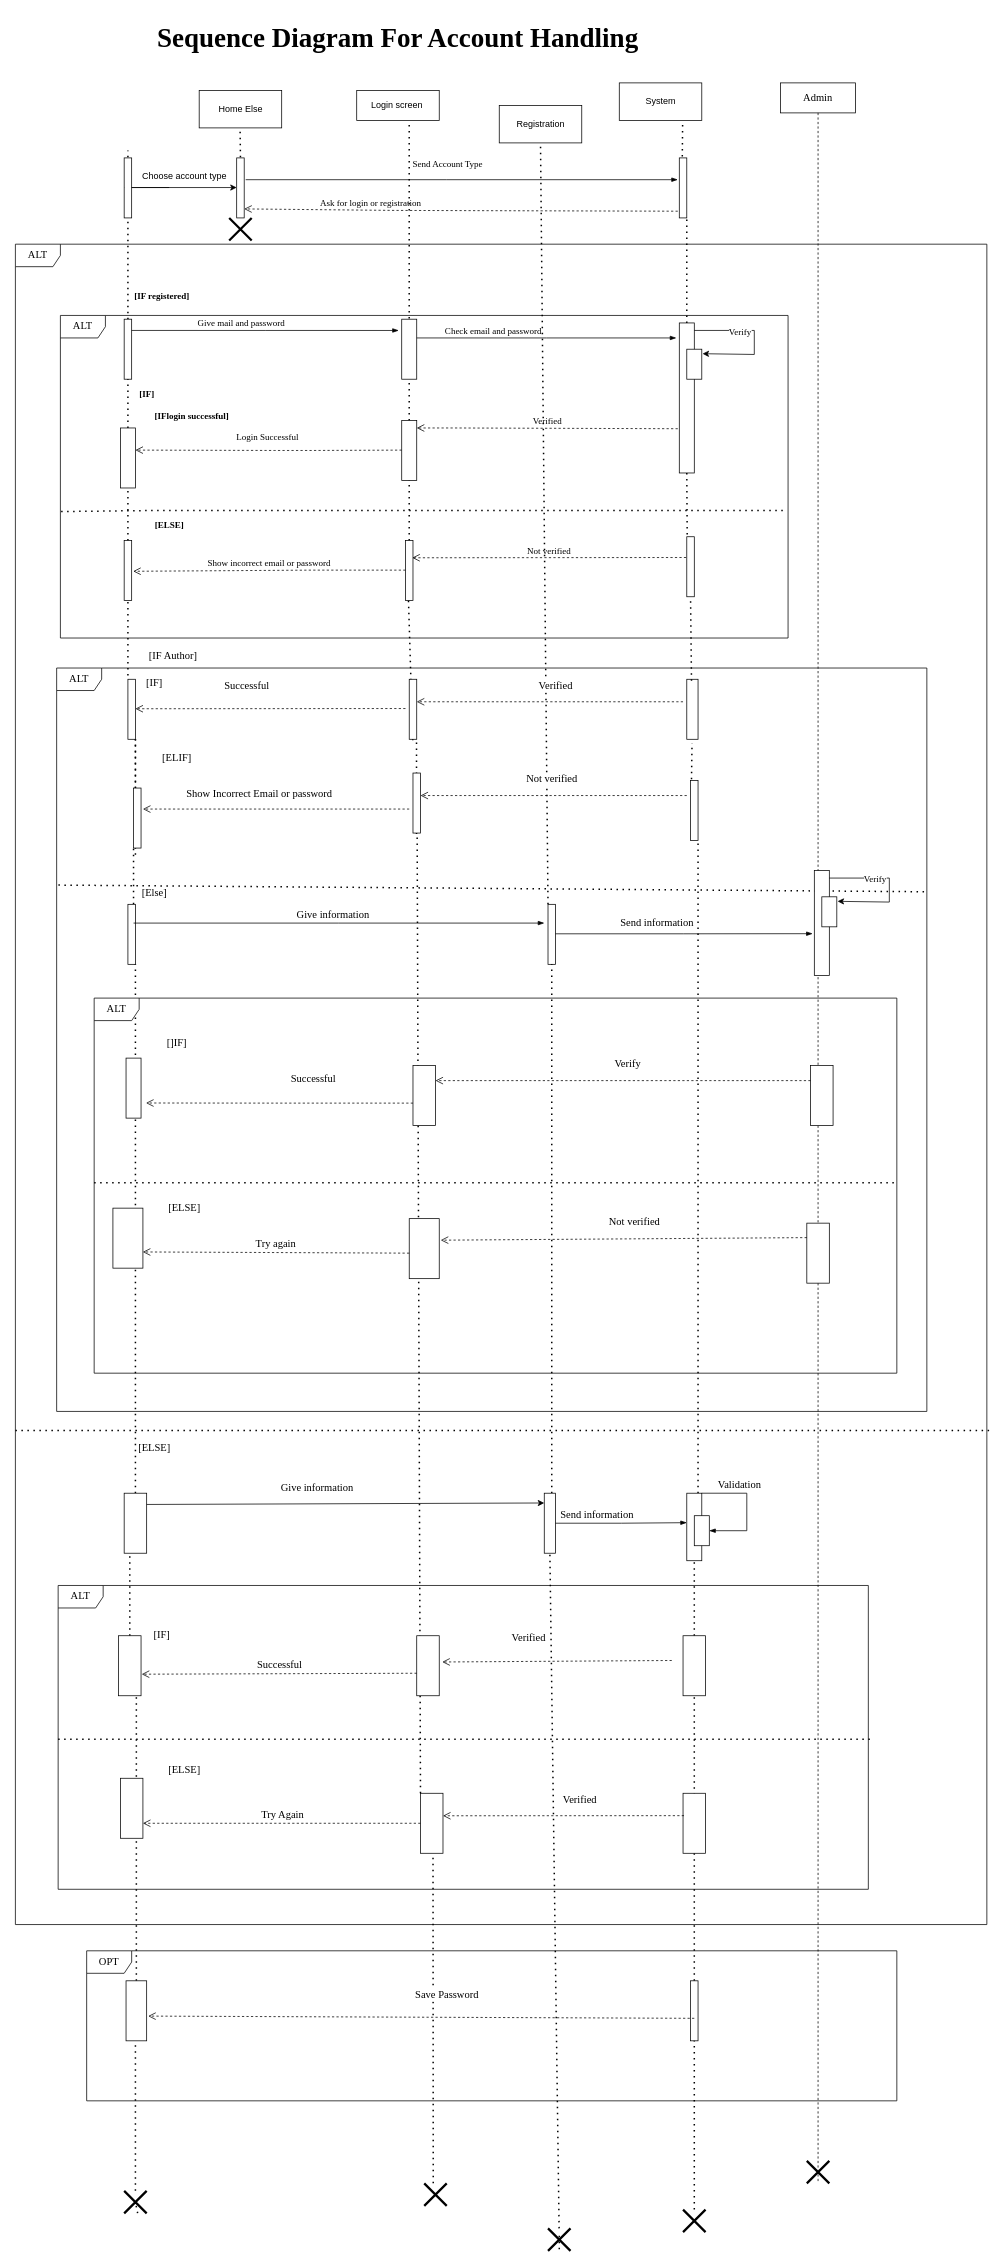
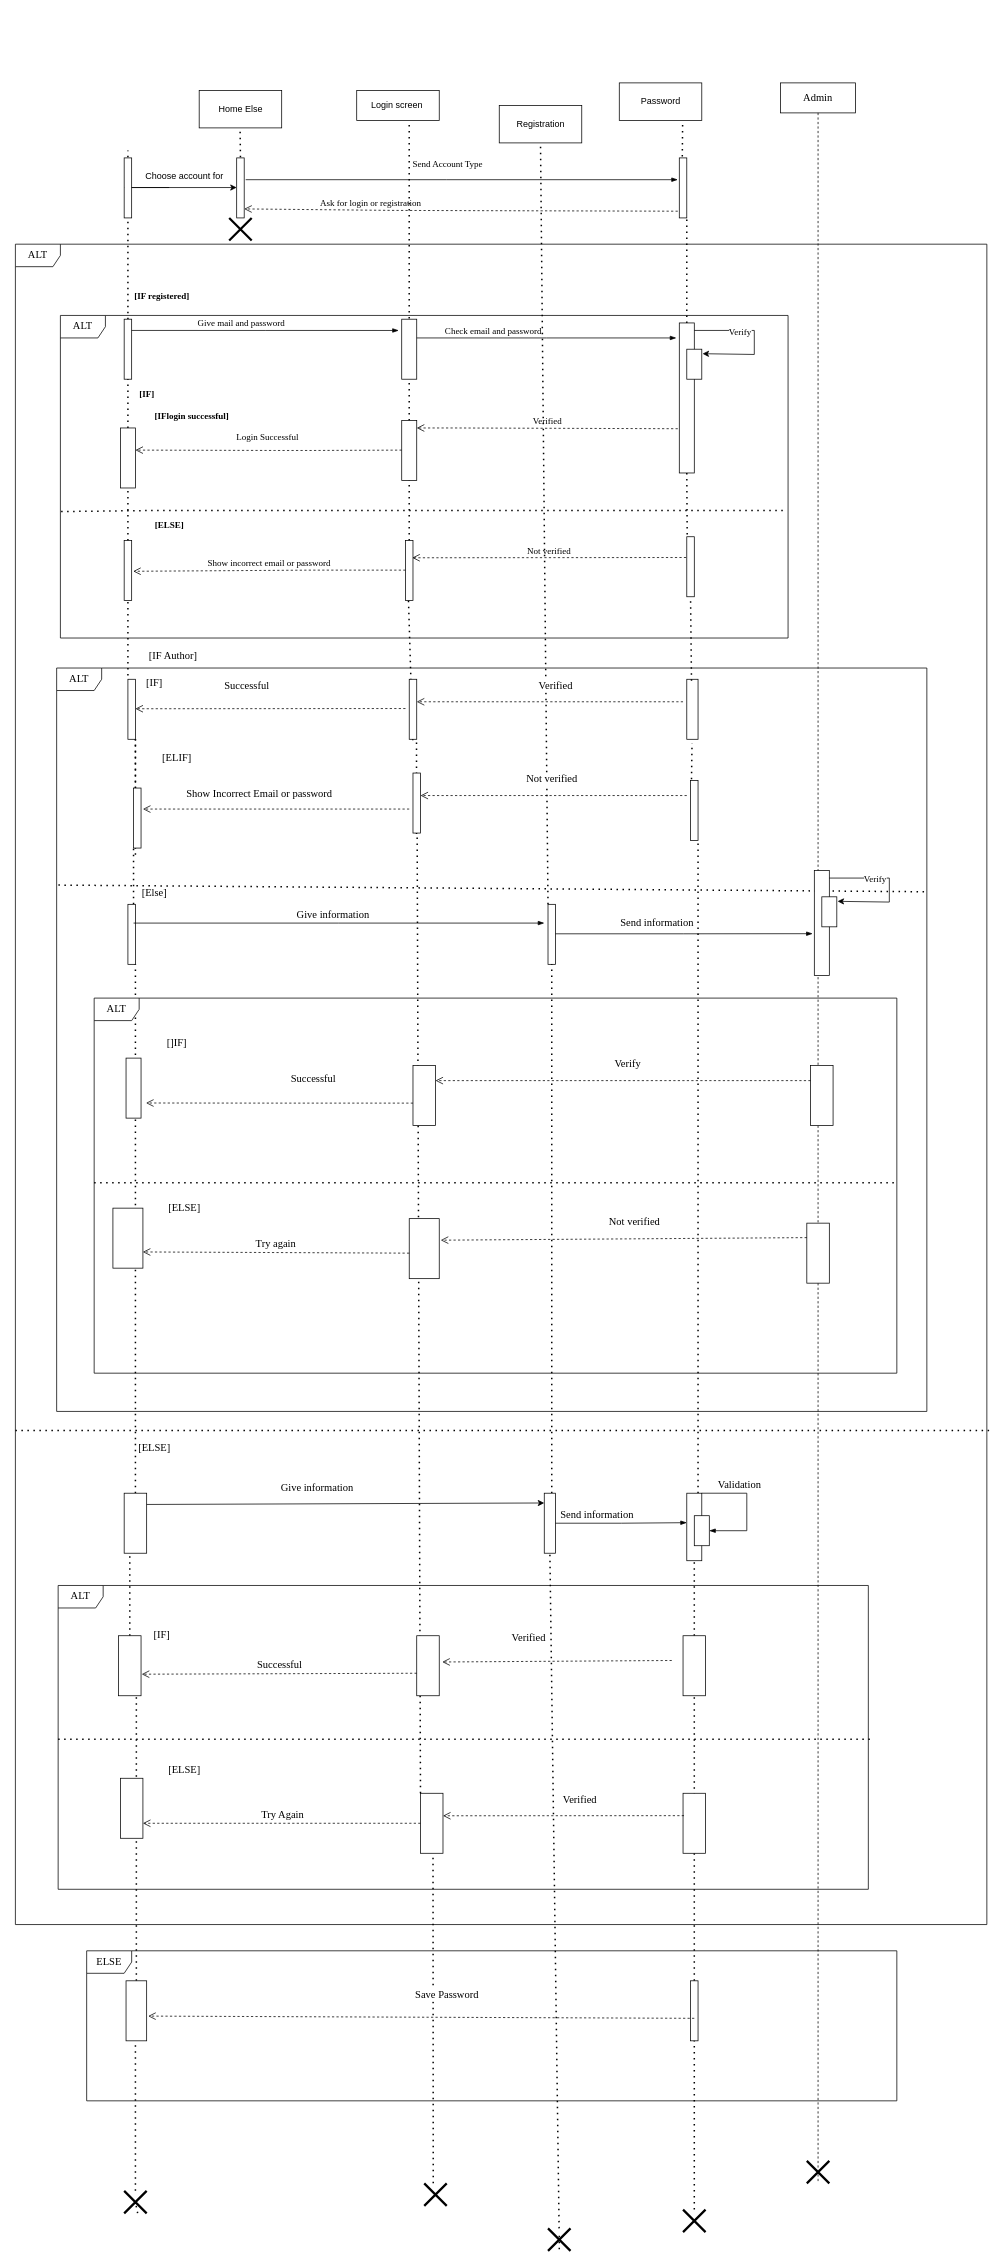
node "Sequence Diagram For Account Handling": removed
node "System": label "System" -> "Password"
node "Choose account type": label "Choose account type" -> "Choose account for"
node "OPT": label "OPT" -> "ELSE"
